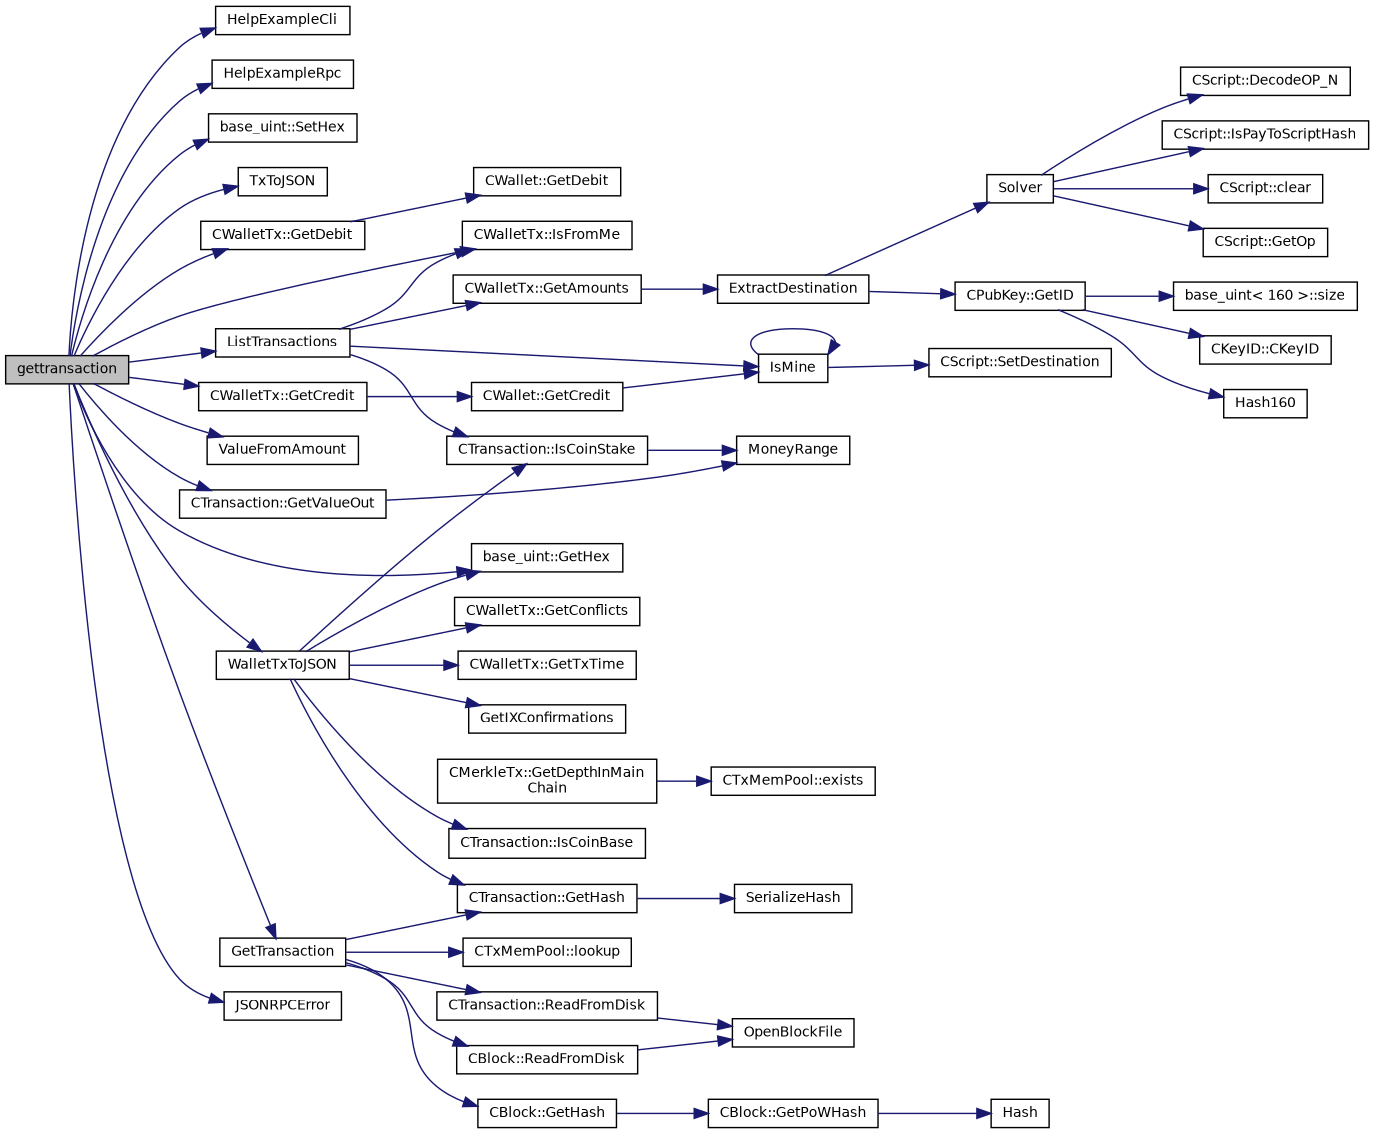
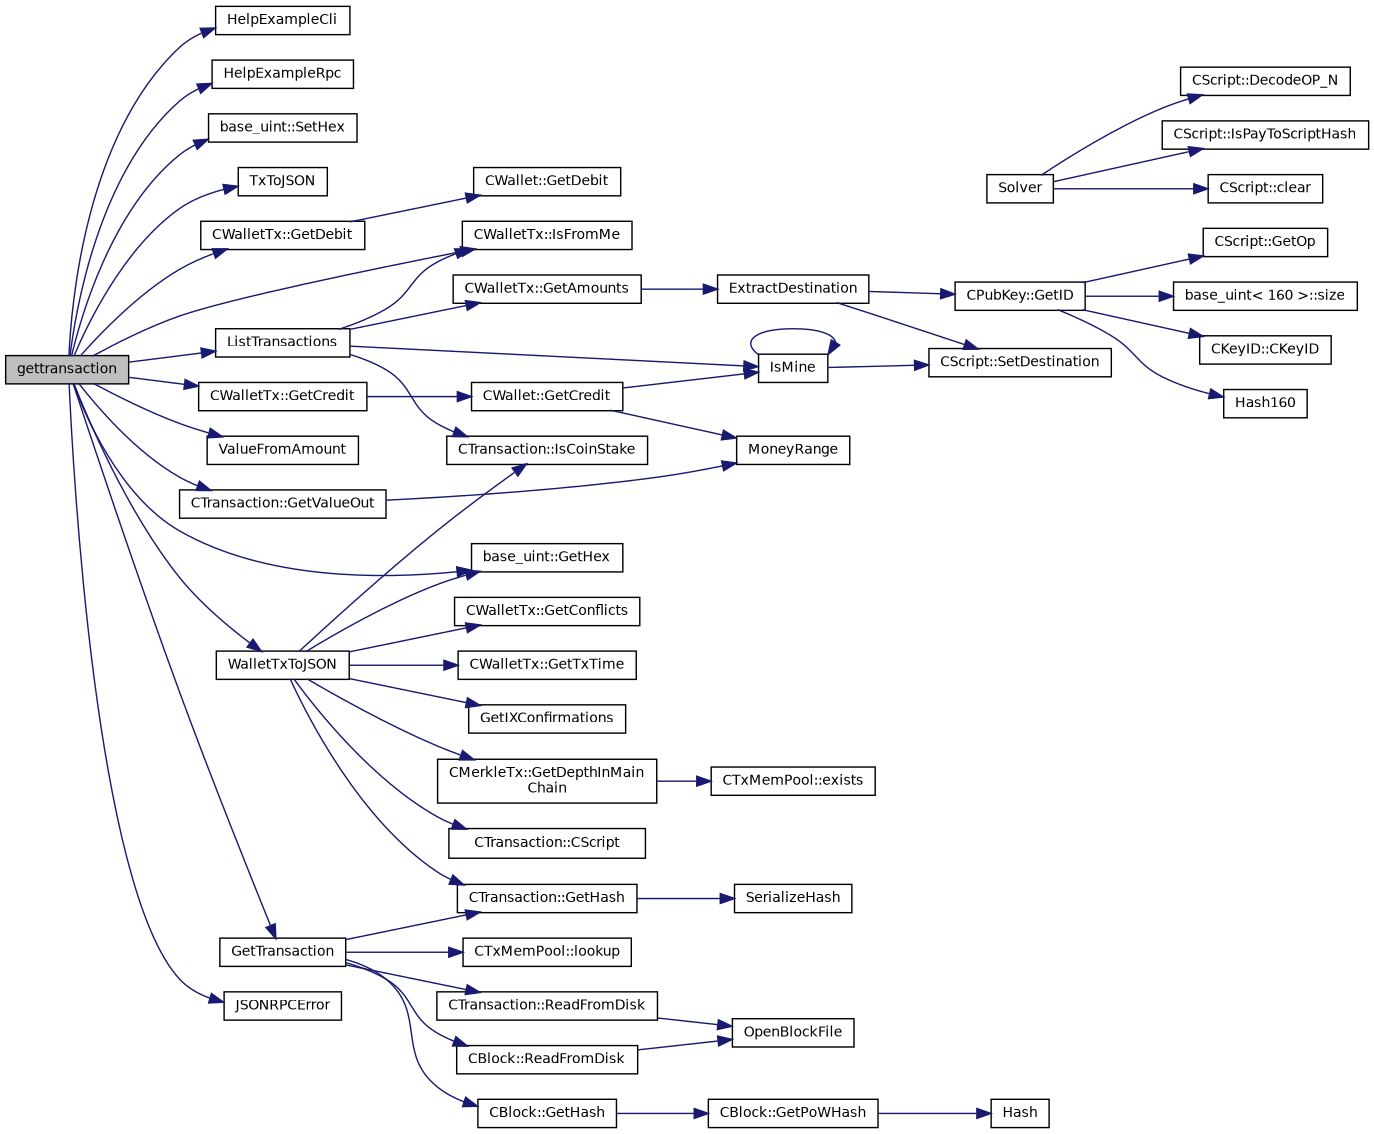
edge "Solver" -> "CScript::GetOp": now "CPubKey::GetID" -> "CScript::GetOp"
edge "ExtractDestination" -> "Solver": now "ExtractDestination" -> "CScript::SetDestination"
edge "CTransaction::IsCoinStake" -> "MoneyRange": now "CWallet::GetCredit" -> "MoneyRange"
edge "WalletTxToJSON" -> "CMerkleTx::GetDepthInMain Chain": added
node "CTransaction::IsCoinBase": label "CTransaction::IsCoinBase" -> "CTransaction::CScript"
